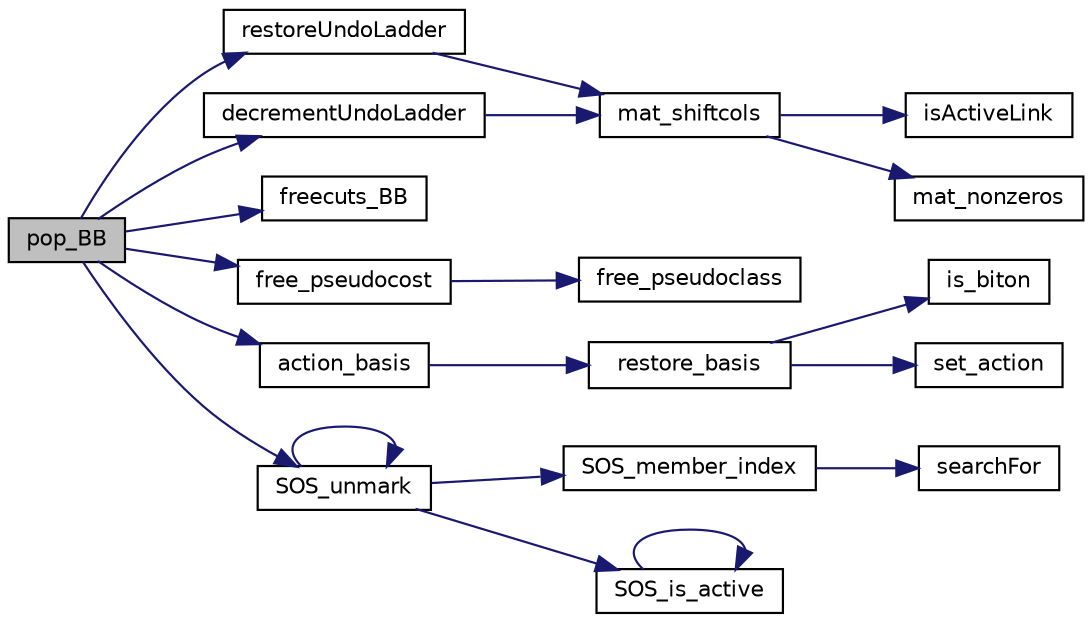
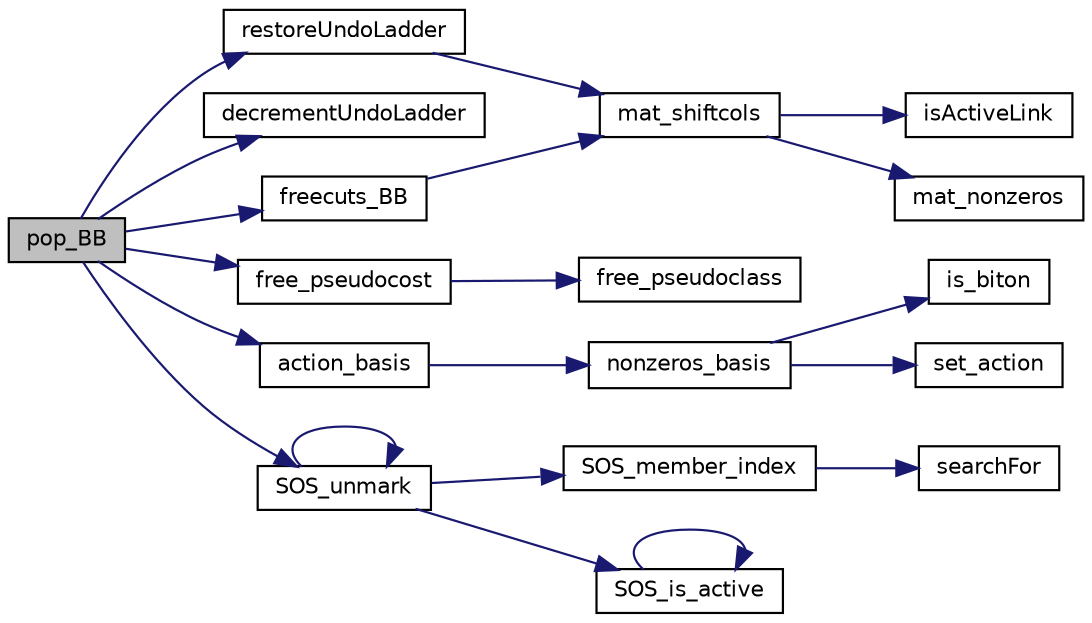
edge "decrementUndoLadder" -> "mat_shiftcols": now "freecuts_BB" -> "mat_shiftcols"
node "restore_basis": label "restore_basis" -> "nonzeros_basis"
